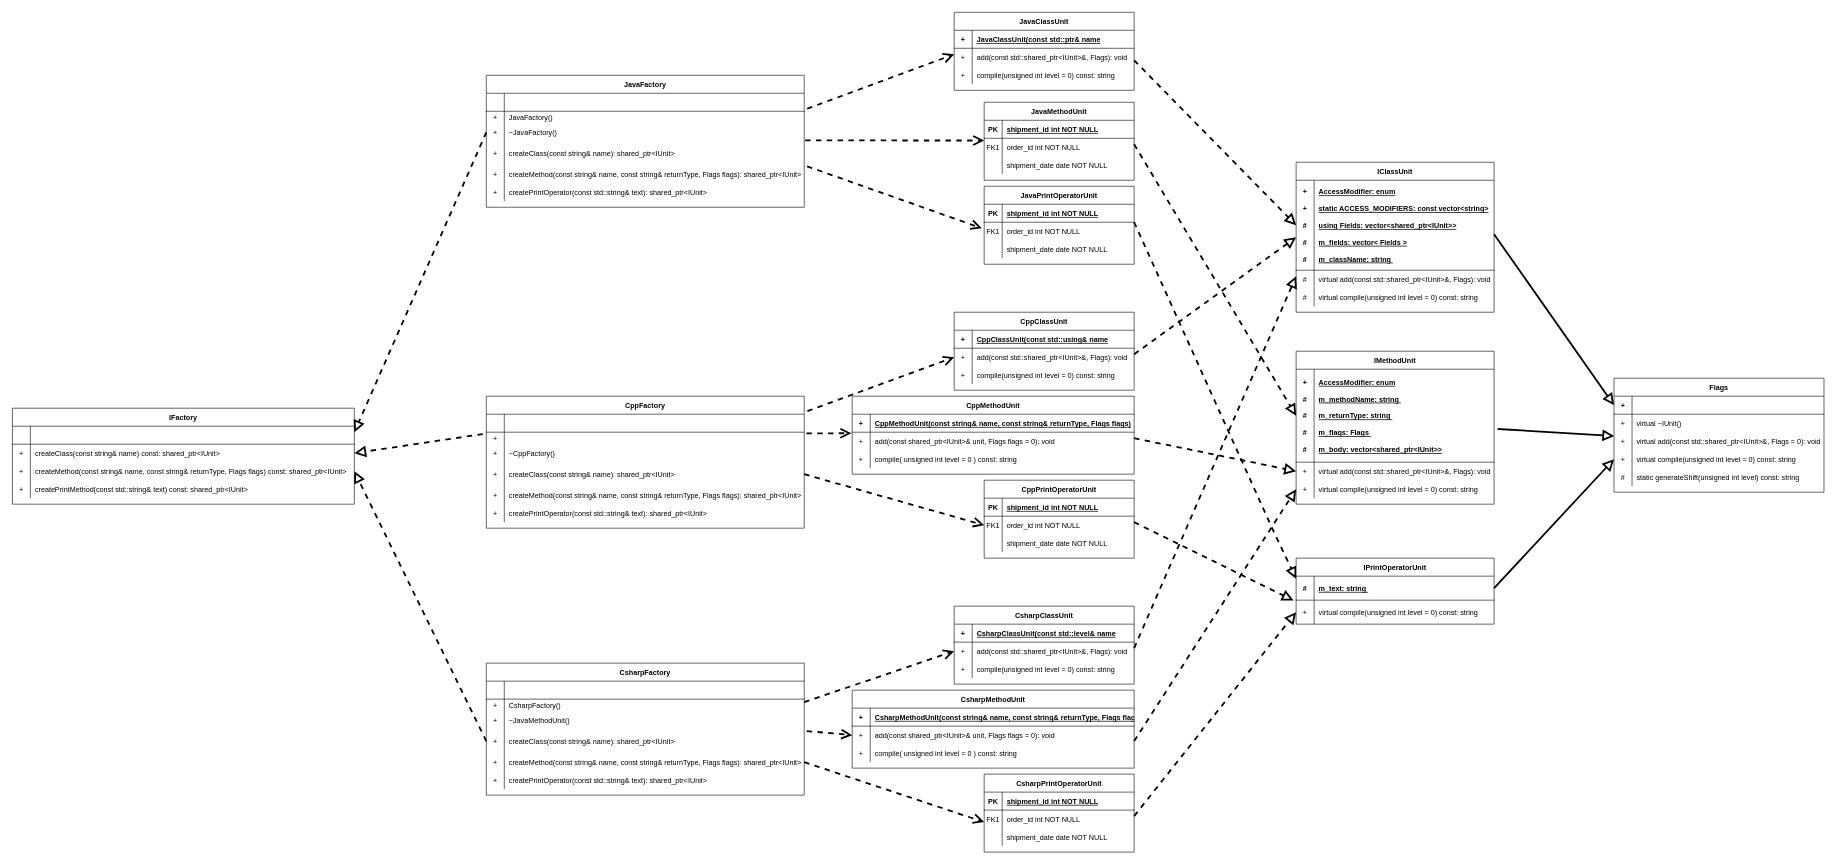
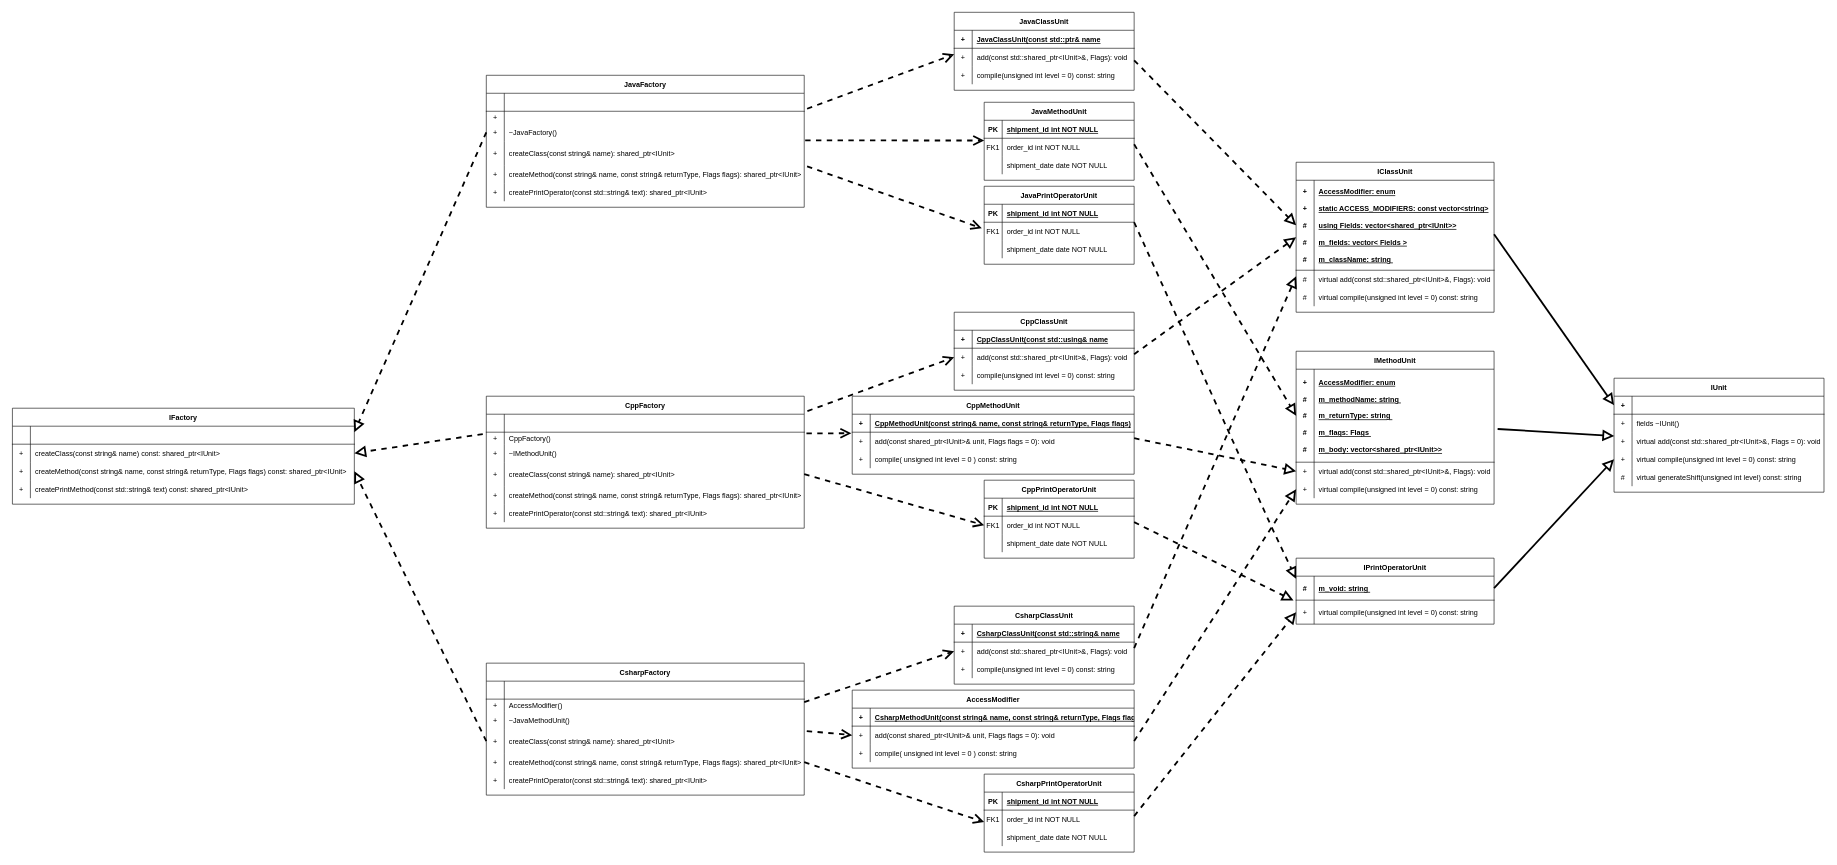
node "JavaFactory()": removed
node "Flags": label "Flags" -> "IUnit"
node "virtual ~IUnit()": label "virtual ~IUnit()" -> "fields ~IUnit()"
node "CppFactory()": added
node "~CppFactory()": label "~CppFactory()" -> "~IMethodUnit()"
node "static generateShift(unsigned int level) const: string": label "static generateShift(unsigned int level) const: string" -> "virtual generateShift(unsigned int level) const: string"
node "m_text: string": label "m_text: string" -> "m_void: string"
node "CsharpClassUnit(const std::level& name": label "CsharpClassUnit(const std::level& name" -> "CsharpClassUnit(const std::string& name"
node "CsharpMethodUnit": label "CsharpMethodUnit" -> "AccessModifier"
node "CsharpFactory()": label "CsharpFactory()" -> "AccessModifier()"
